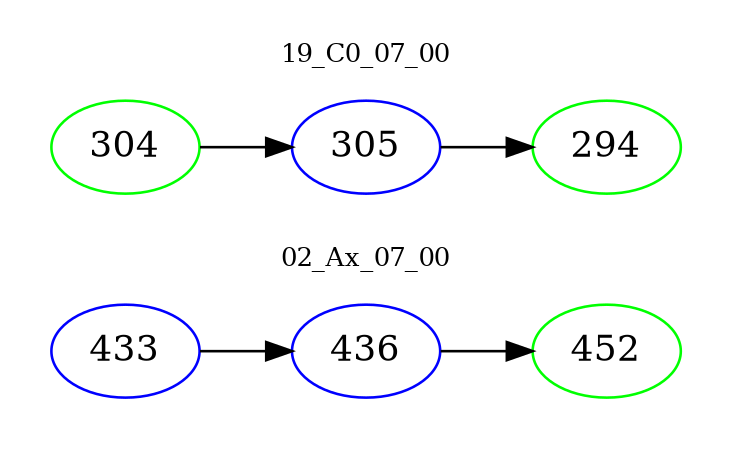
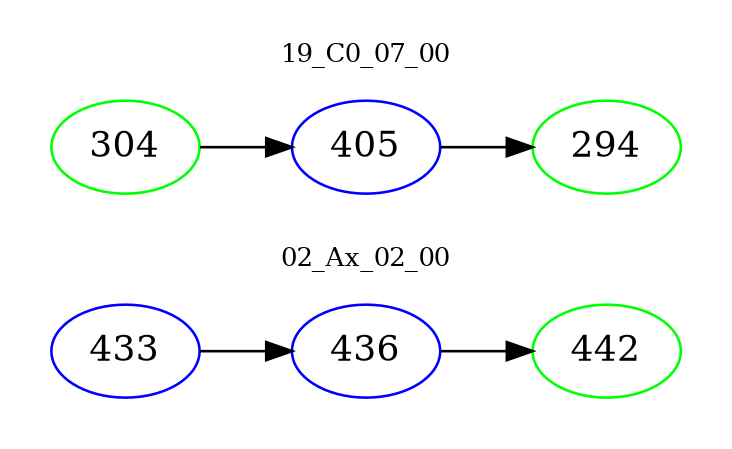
node "305": label "305" -> "405"
cluster "02_Ax_07_00": label "02_Ax_07_00" -> "02_Ax_02_00"
node "452": label "452" -> "442"
